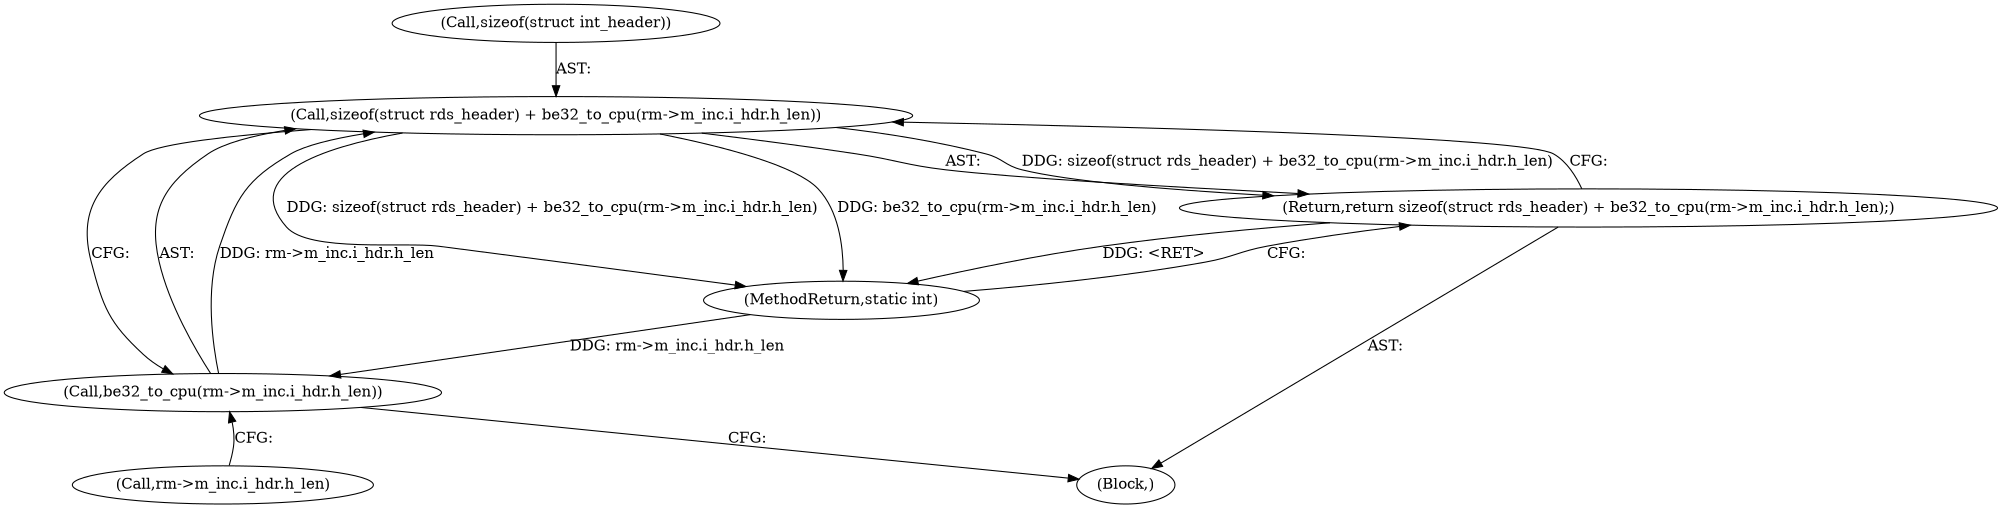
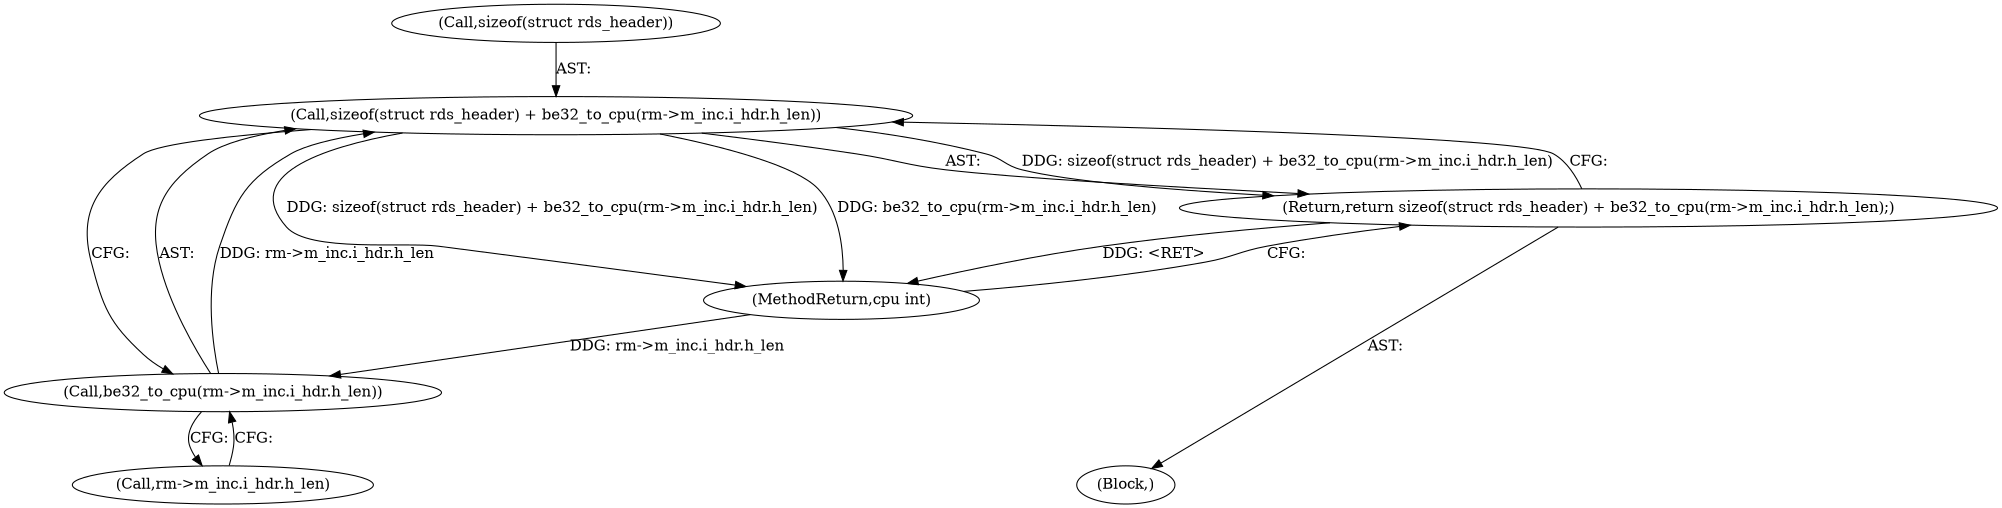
node "(Call,sizeof(struct int_header))": label "(Call,sizeof(struct int_header))" -> "(Call,sizeof(struct rds_header))"
node "(MethodReturn,static int)": label "(MethodReturn,static int)" -> "(MethodReturn,cpu int)"
edge "(Call,be32_to_cpu(rm->m_inc.i_hdr.h_len))" -> "(Block,)": now "(Call,be32_to_cpu(rm->m_inc.i_hdr.h_len))" -> "(Call,rm->m_inc.i_hdr.h_len)"
